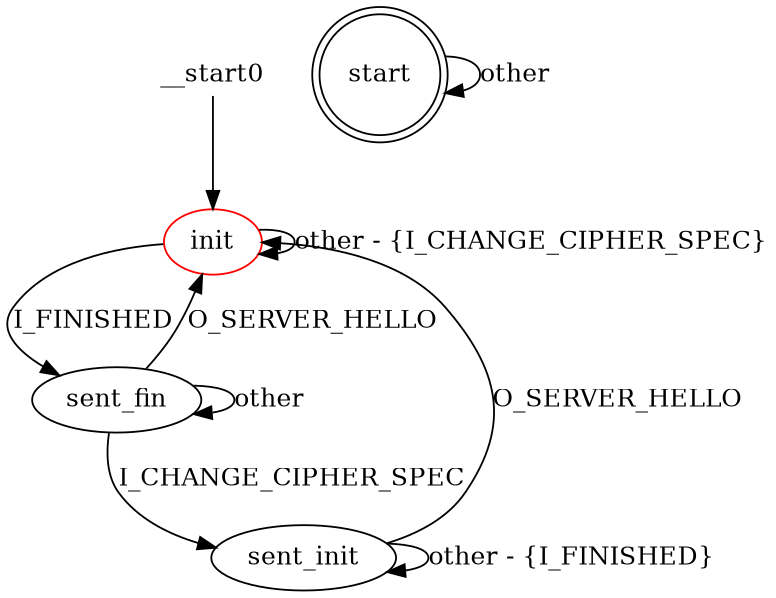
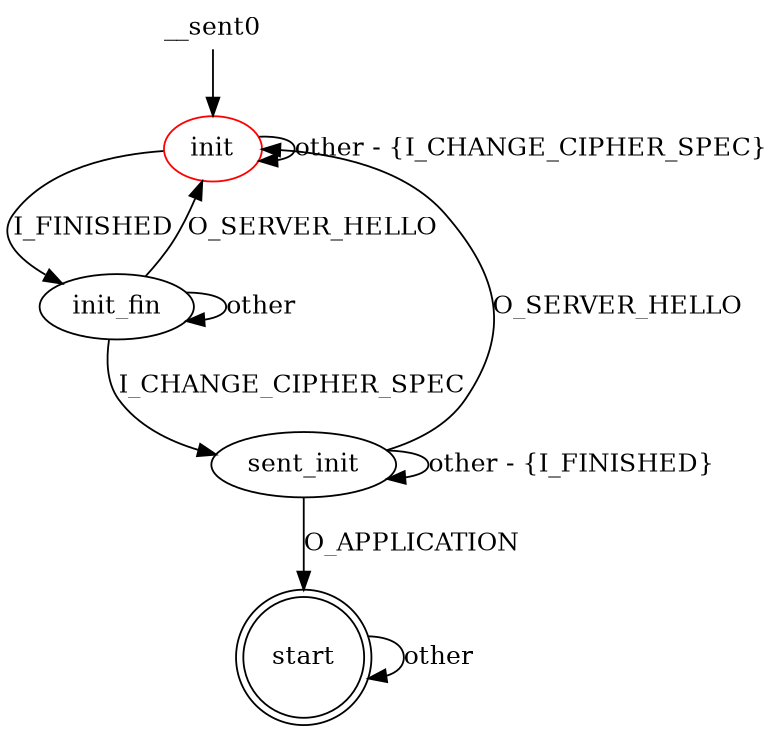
node "__start0": label "__start0" -> "__sent0"
node "sent_fin": label "sent_fin" -> "init_fin"
edge "sent_init" -> "start": added, label "O_APPLICATION"
